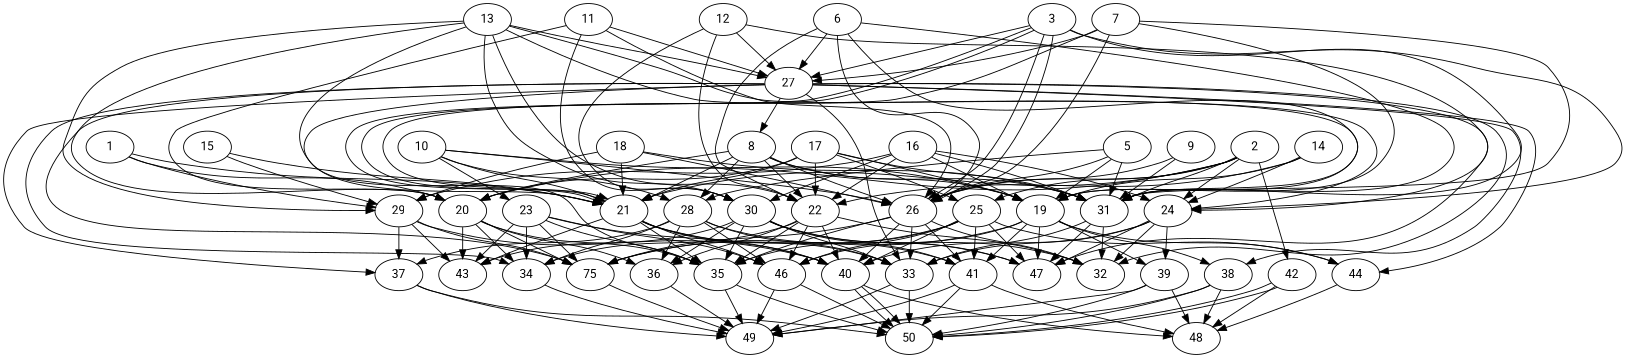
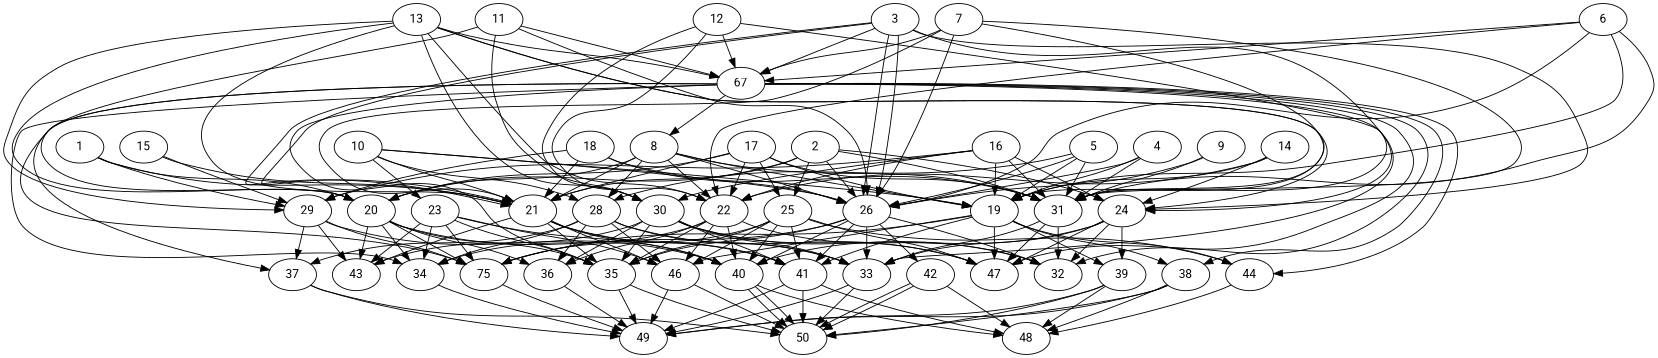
node "27": label "27" -> "67"
node "4": added
edge "2" -> "42": now "26" -> "42"
edge "20" -> "41": added
